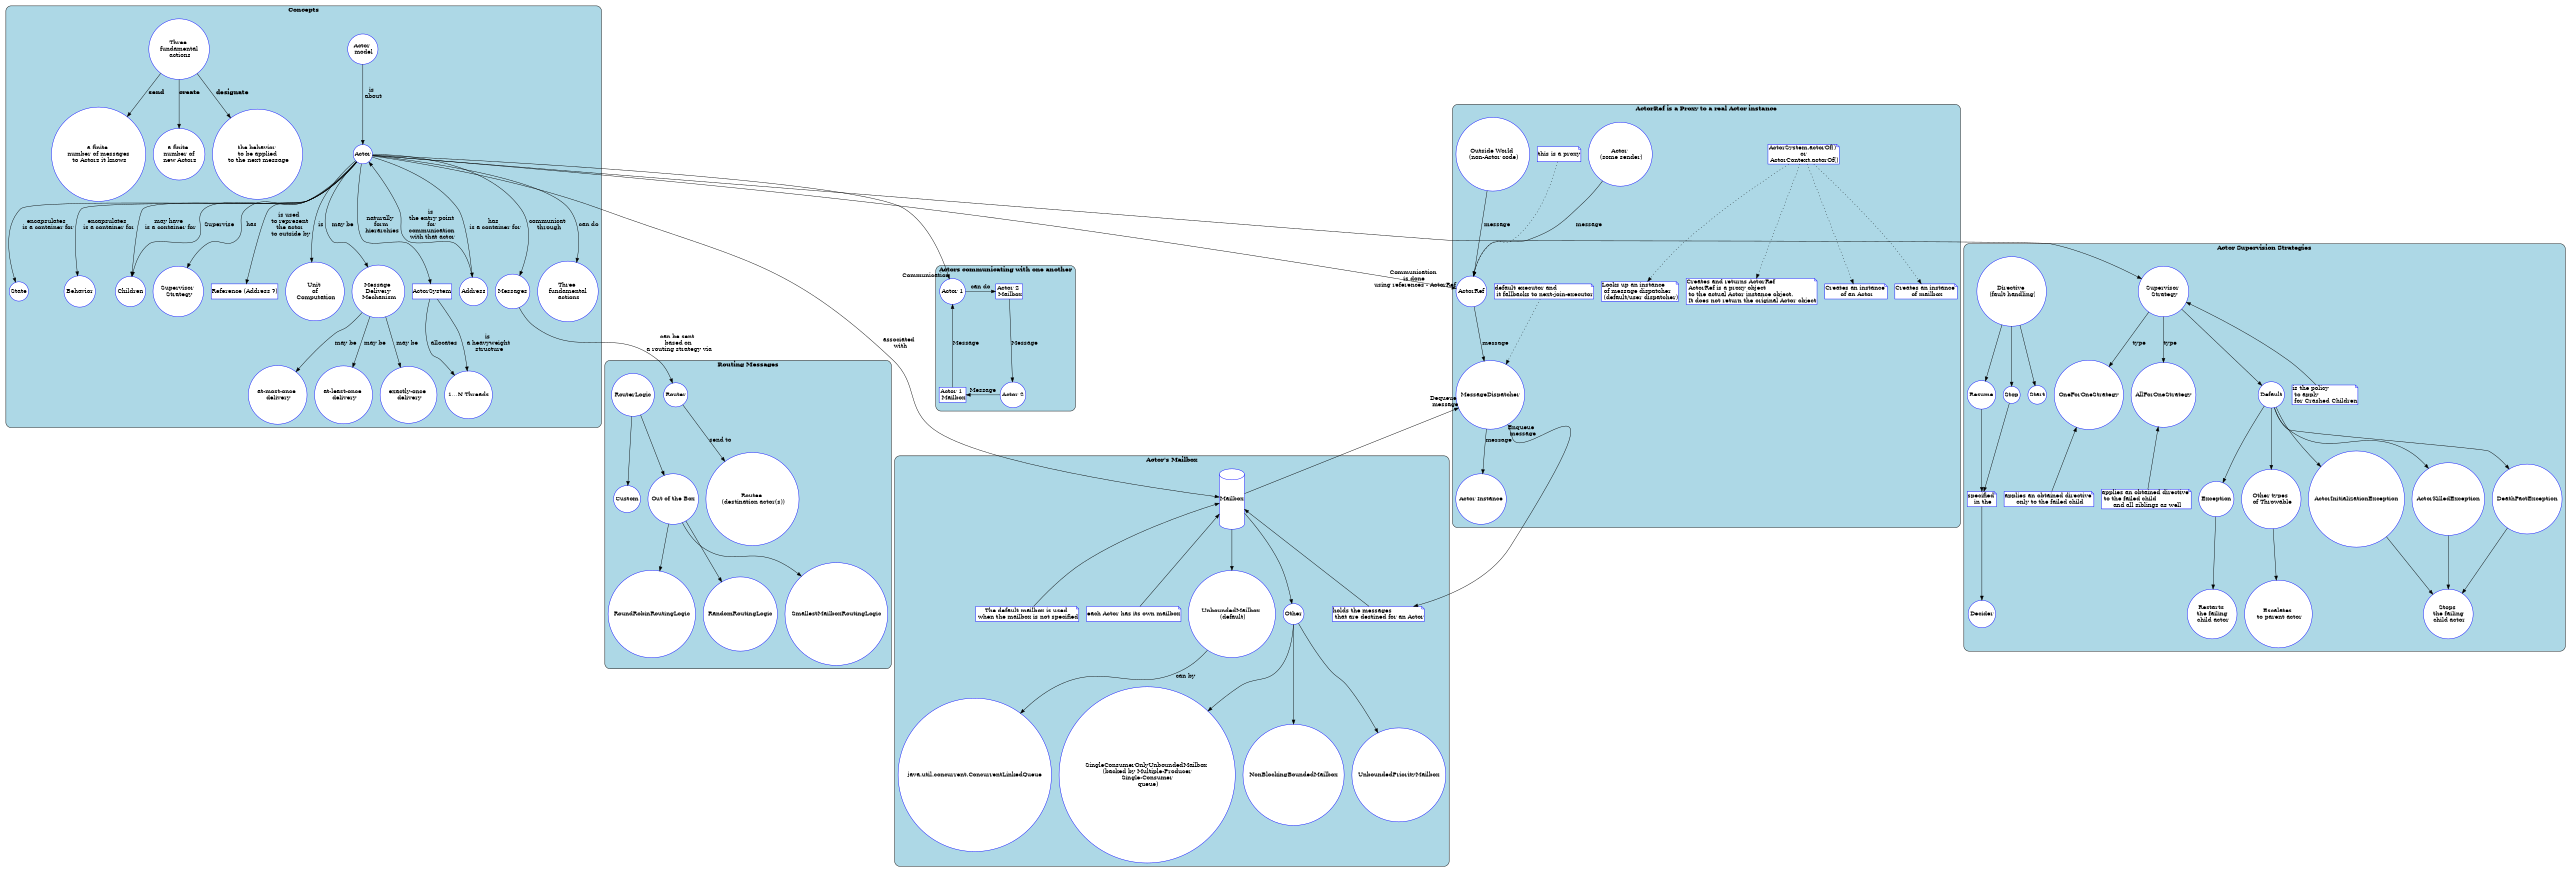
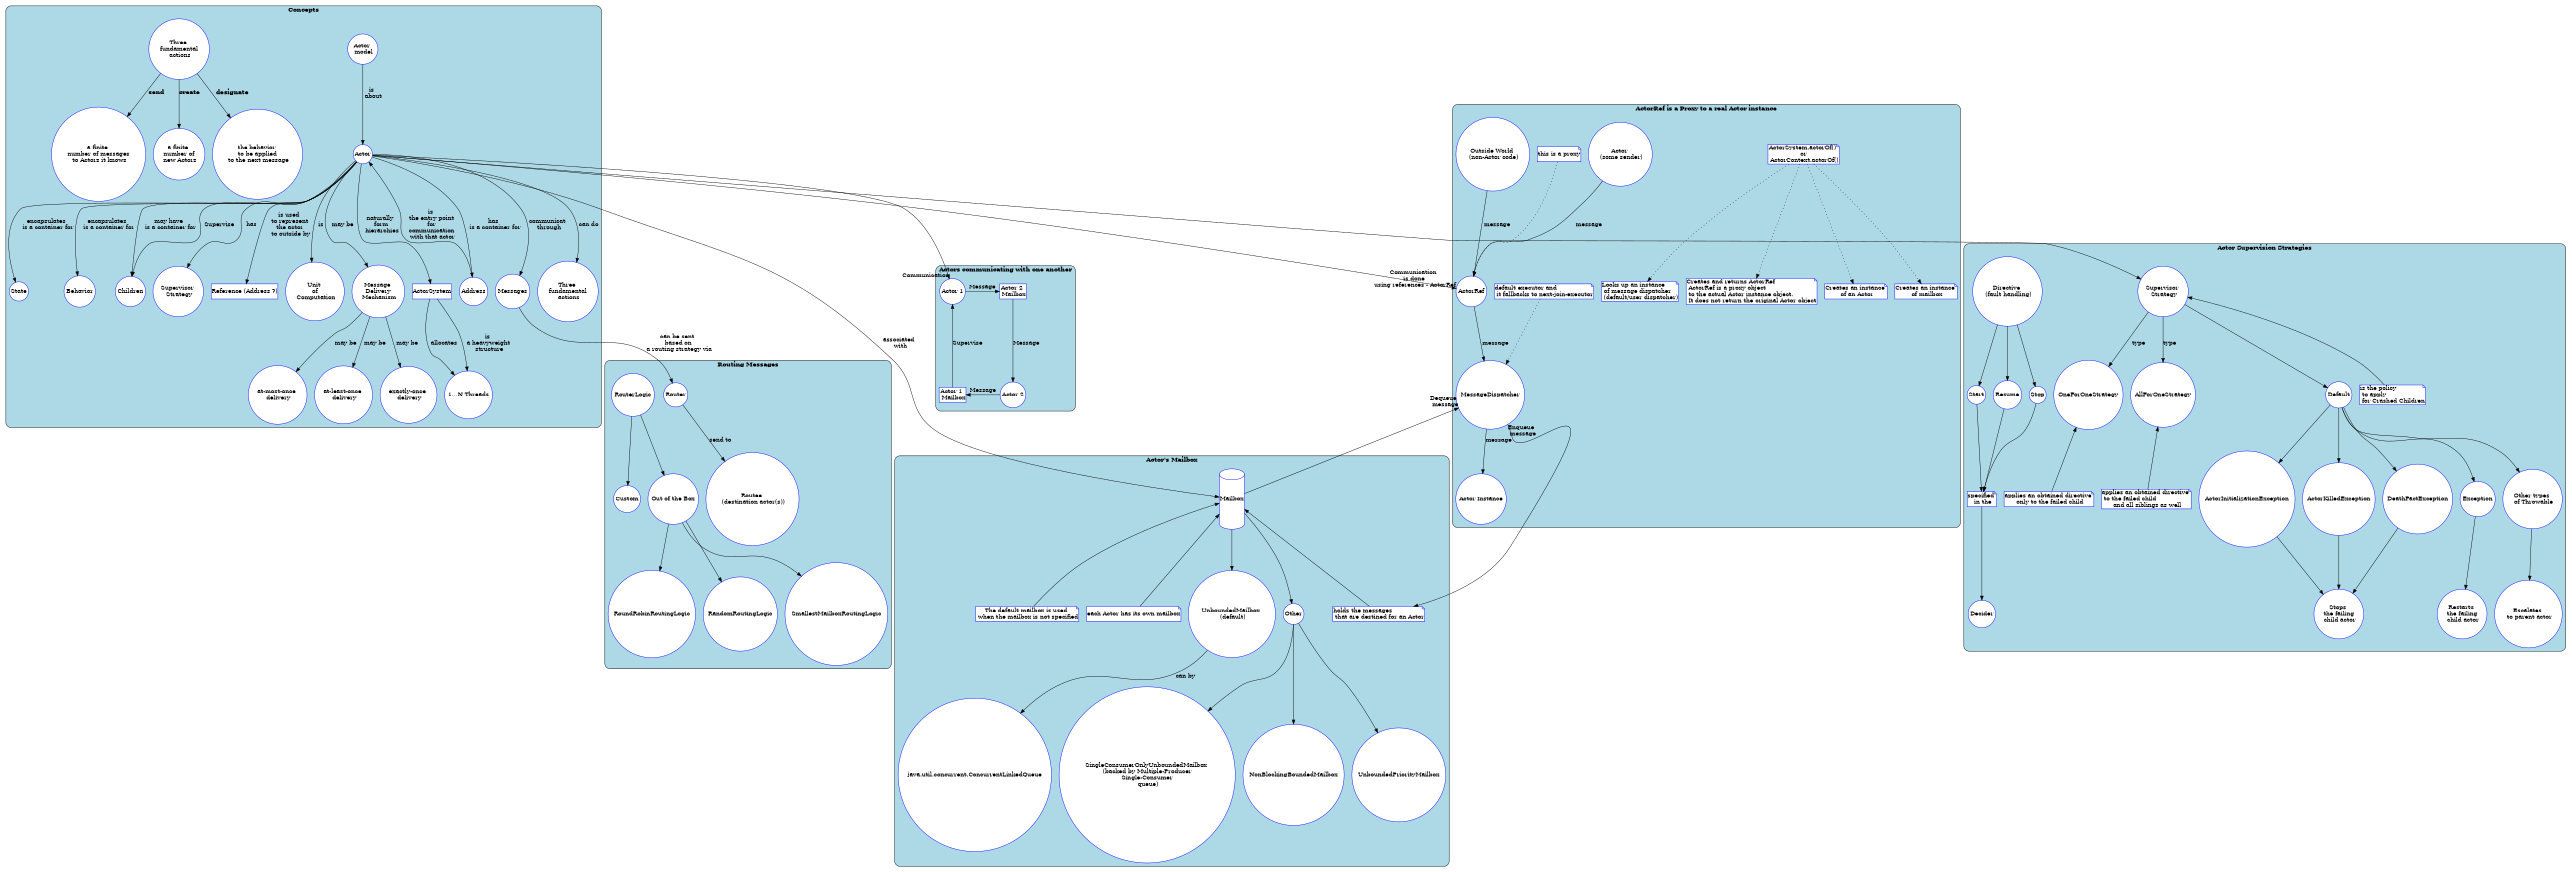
edge "Actor 1" -> "Actor 2 Mailbox": label "can do" -> "Message"
edge "Actor 1 Mailbox" -> "Actor 1": label "Message" -> "Supervise"
edge "Start" -> "specified in the": added
